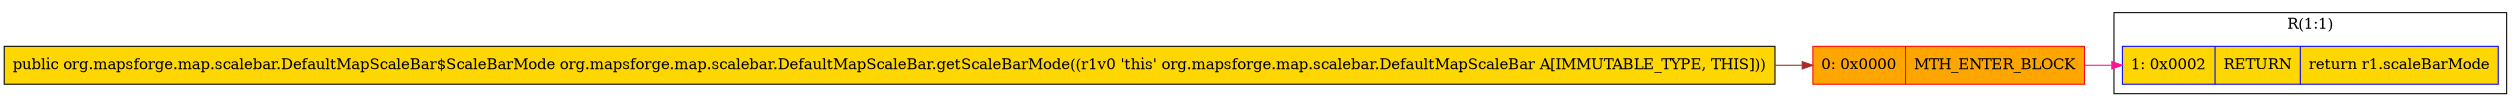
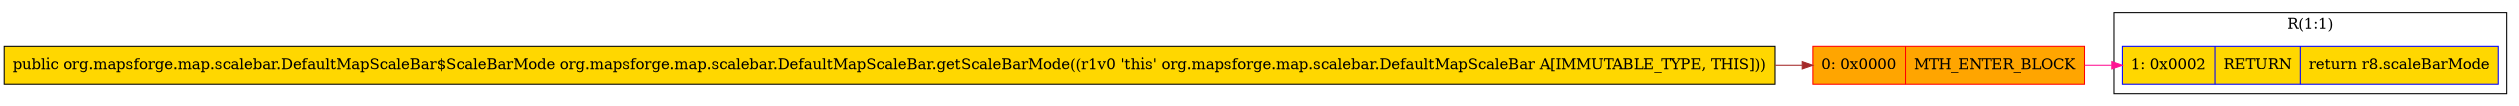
node "1: 0x0002": text "return r1.scaleBarMode" -> "return r8.scaleBarMode"
